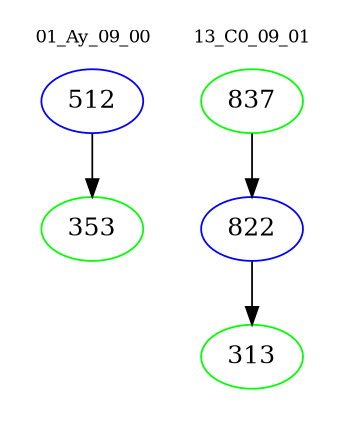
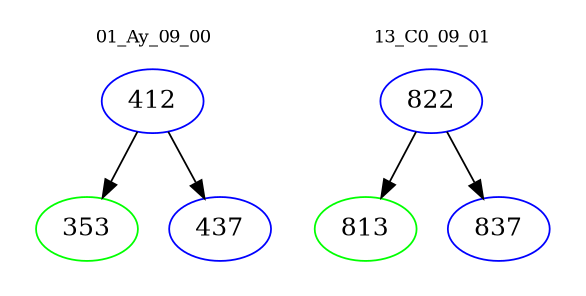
node "512": label "512" -> "412"
node "837": color green -> blue
edge "837" -> "822": reversed
node "437": added
node "313": label "313" -> "813"
